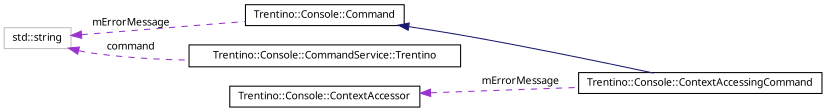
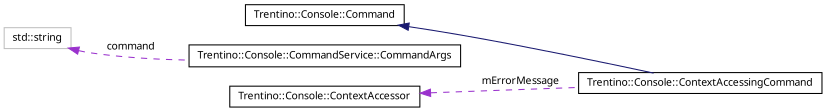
edge "Trentino::Console::Command" -> "std::string": removed, label "mErrorMessage"
node "Trentino::Console::CommandService::Trentino": label "Trentino::Console::CommandService::Trentino" -> "Trentino::Console::CommandService::CommandArgs"
